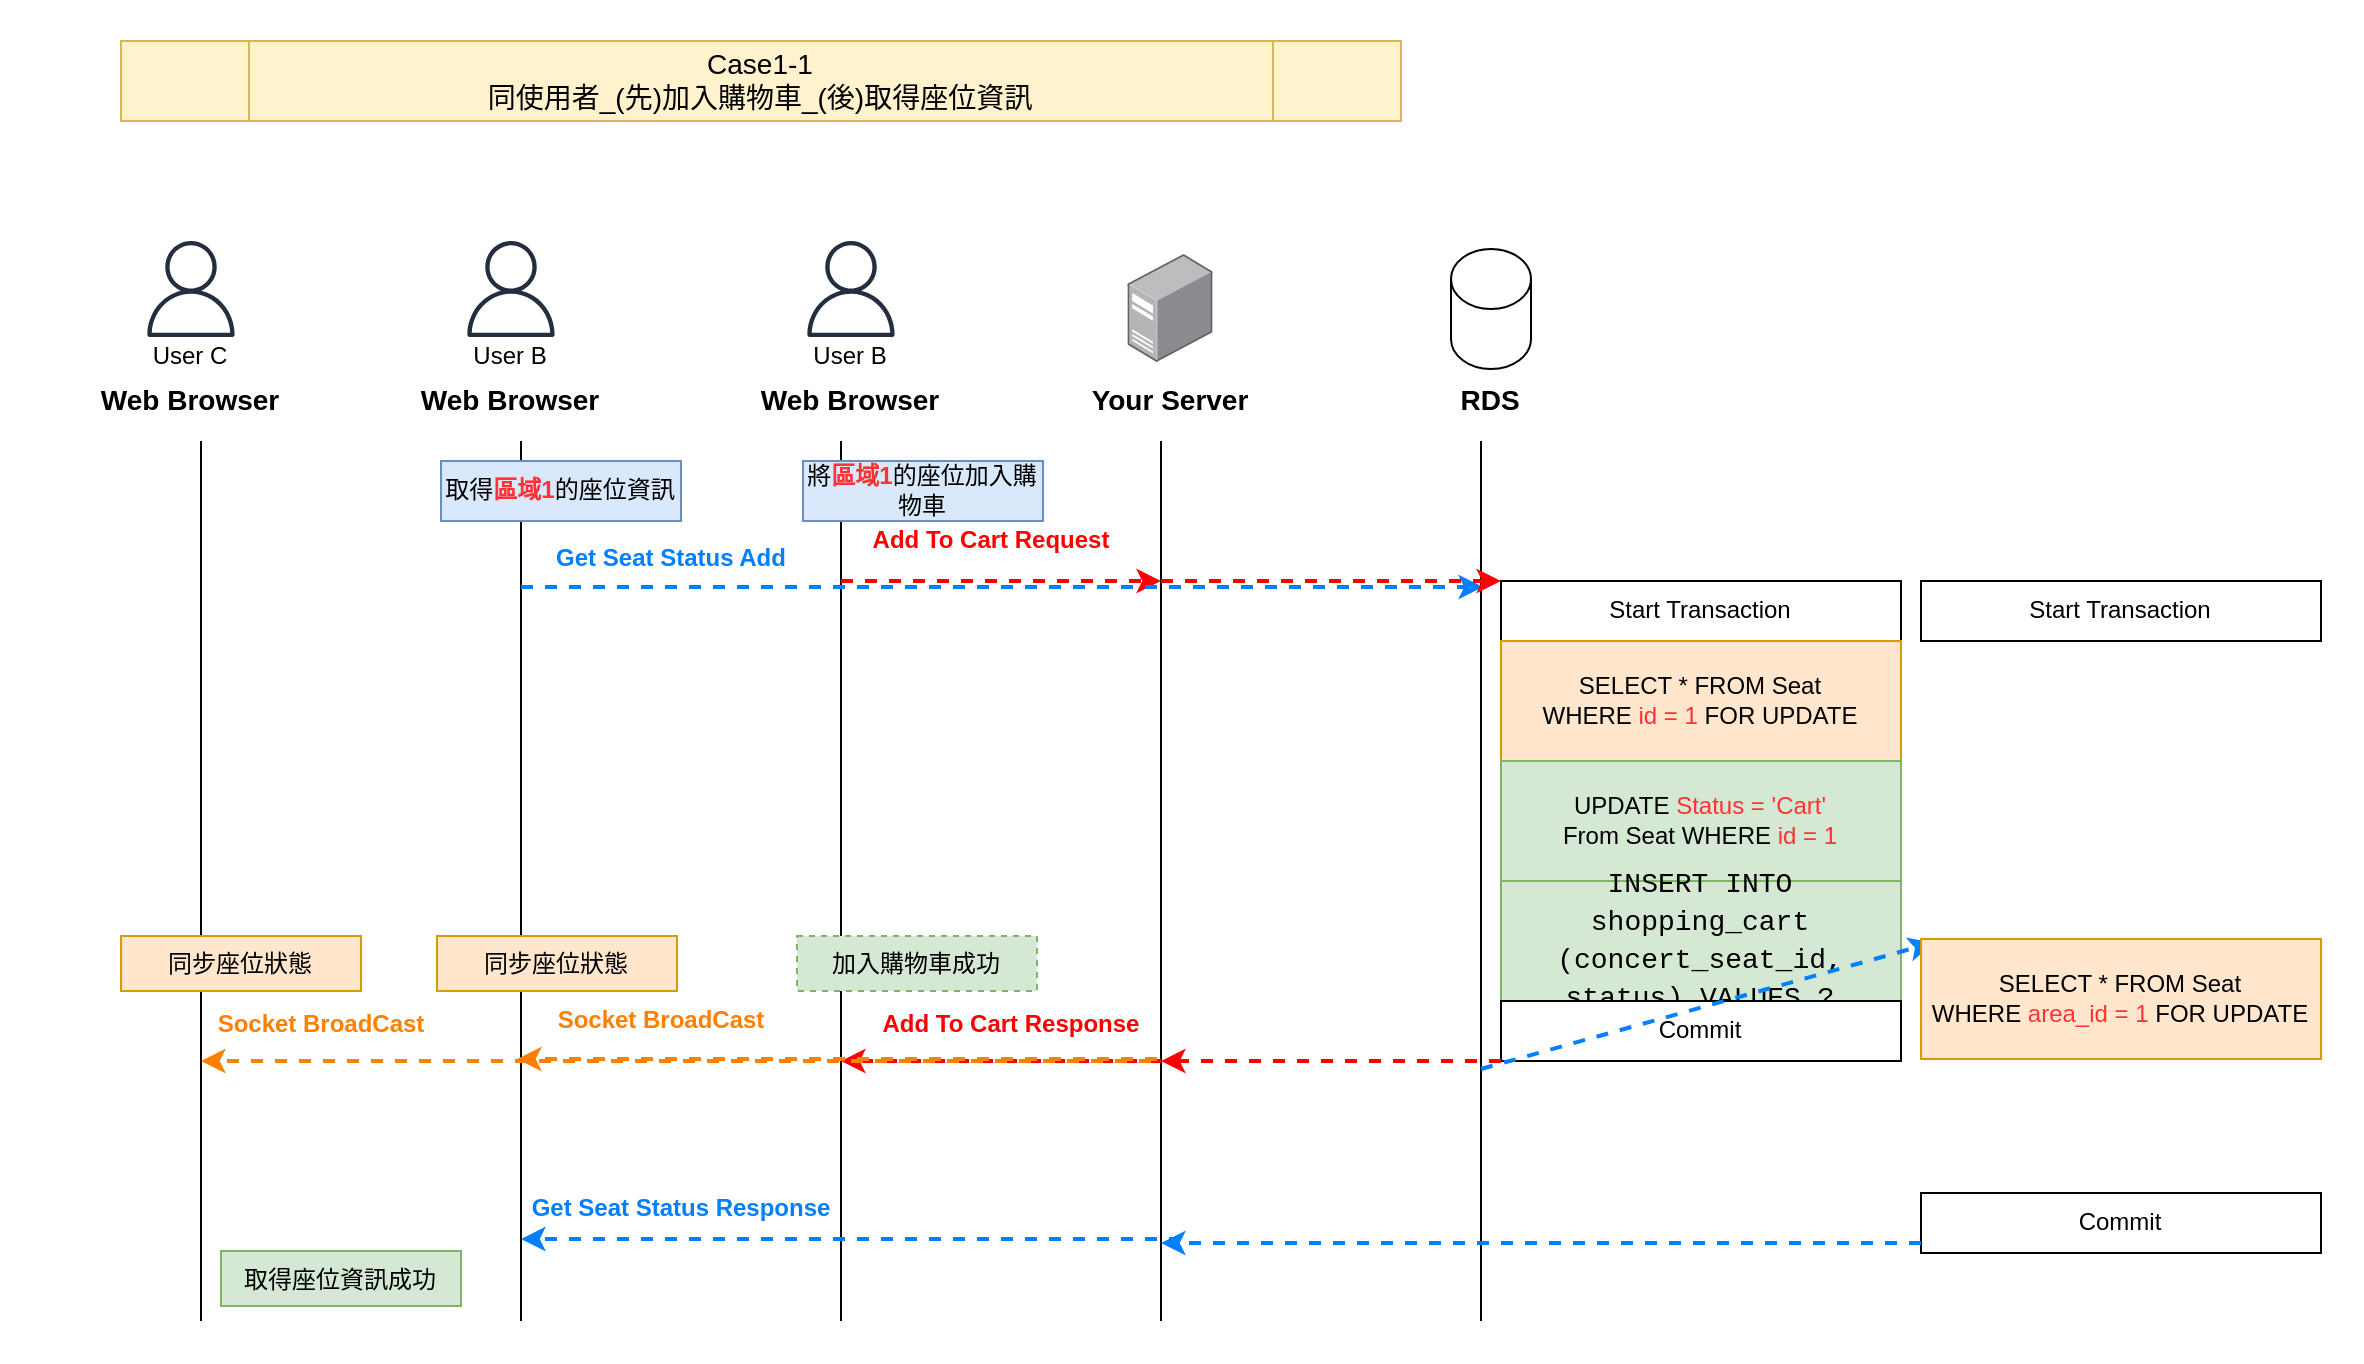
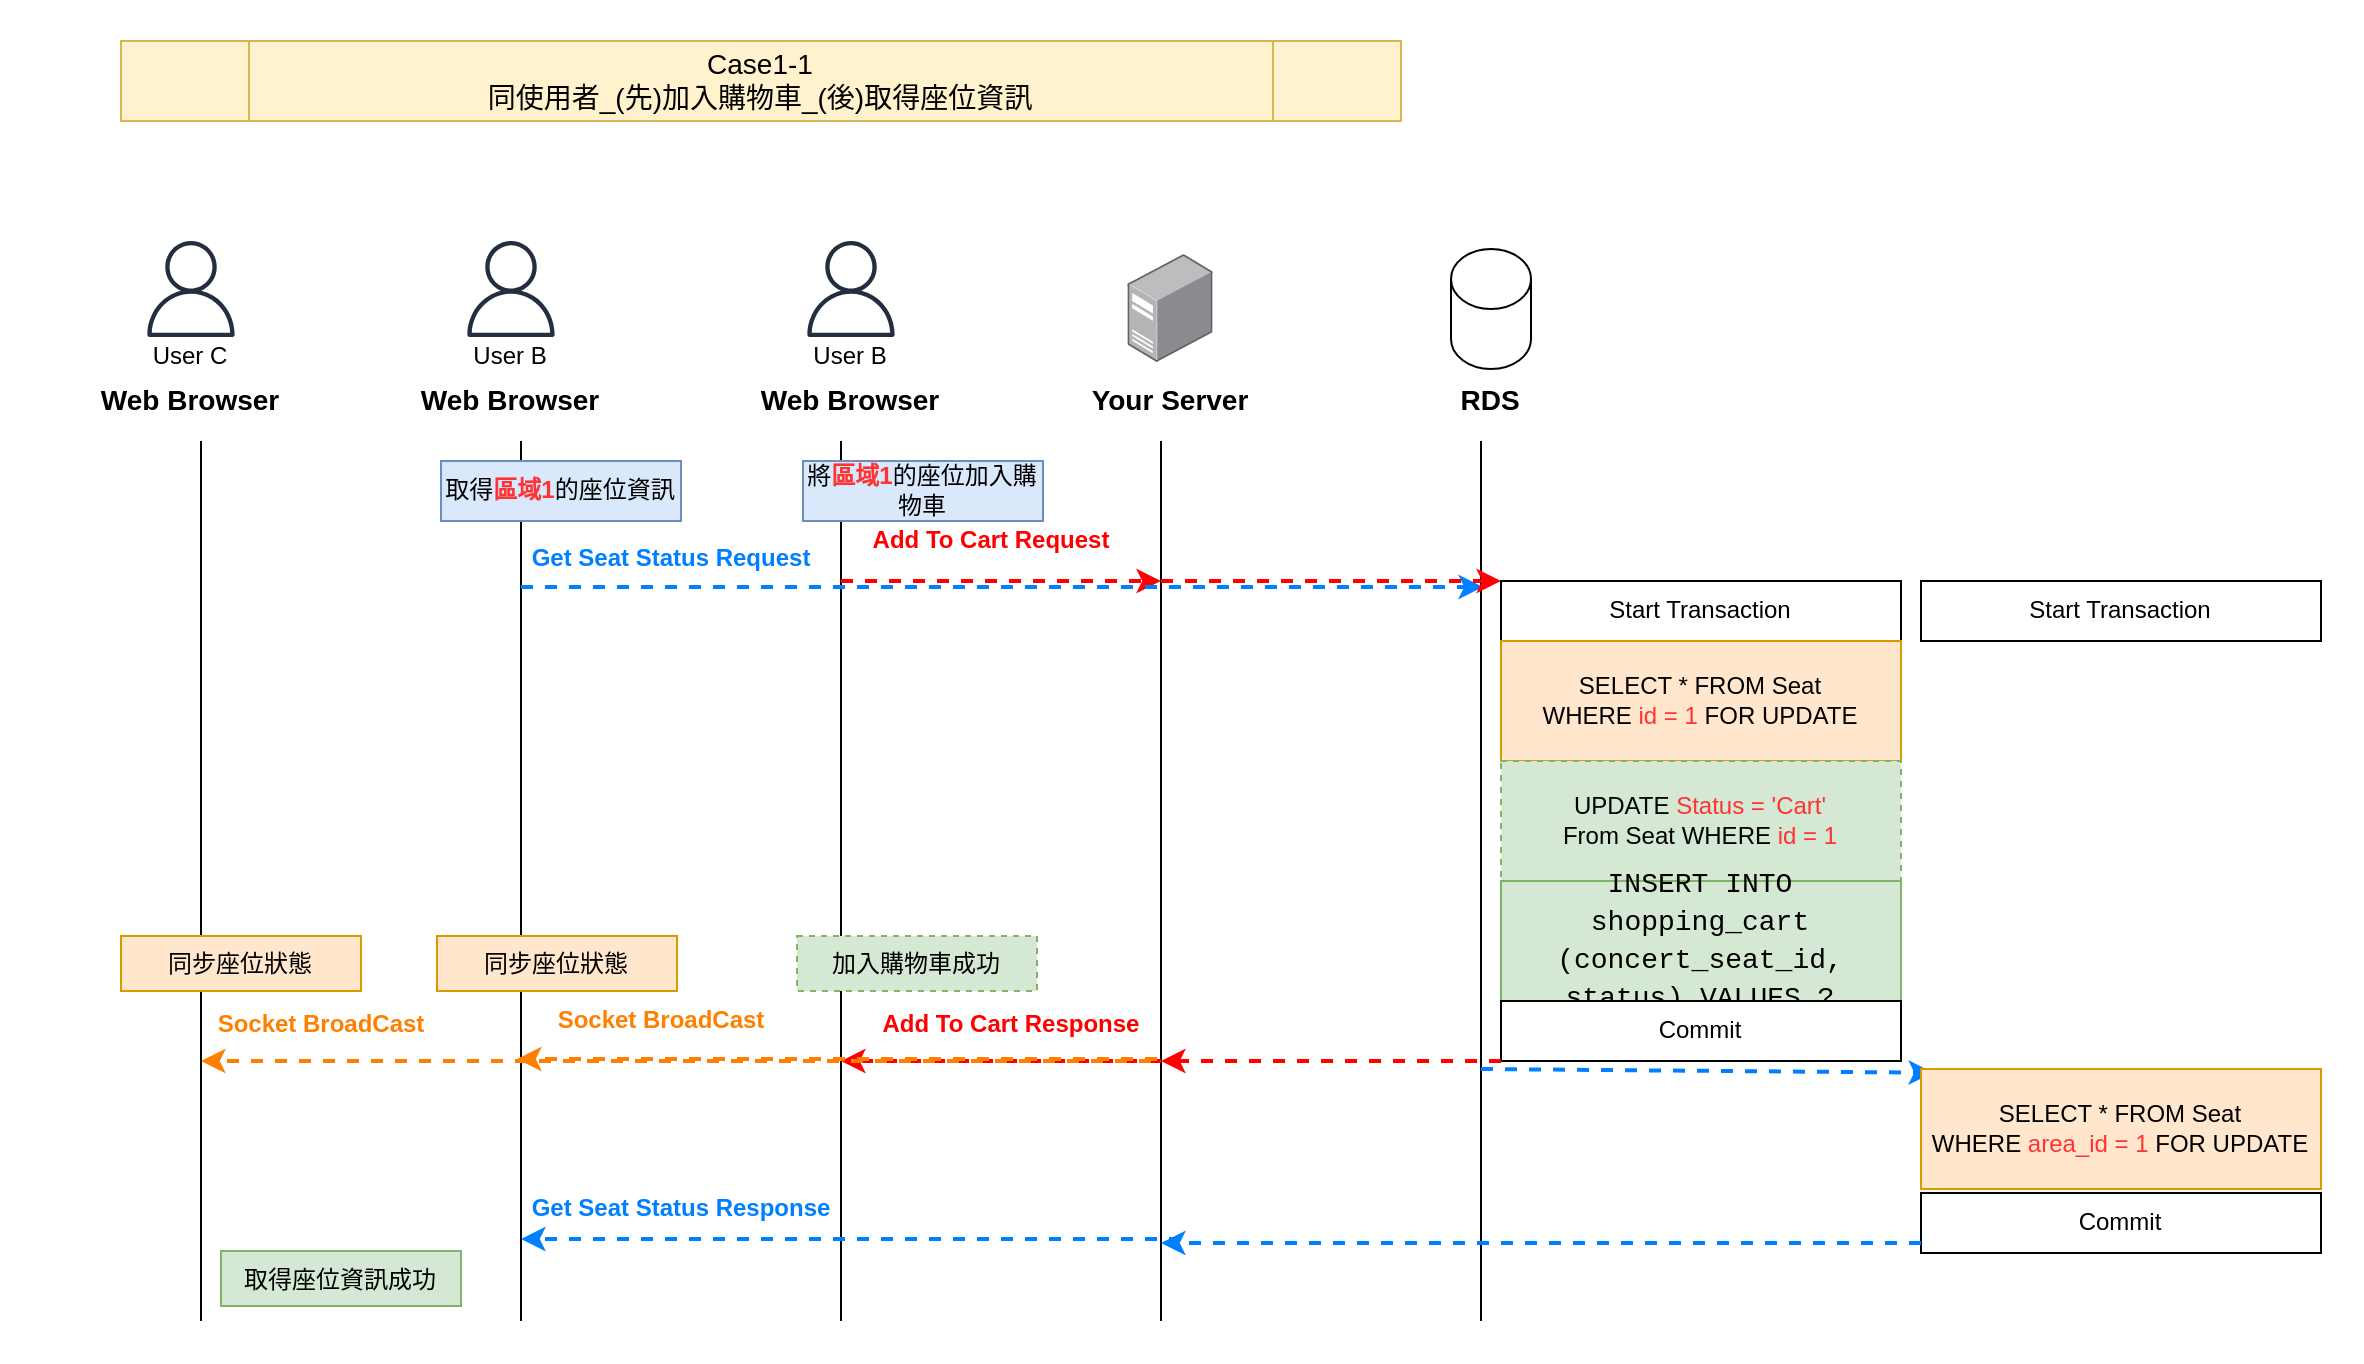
node "Get Seat Status Add": label "Get Seat Status Add" -> "Get Seat Status Request"
node "UPDATE Status = 'Cart' From Seat WHERE id = 1": style solid -> dashed
node "SELECT * FROM Seat WHERE area_id = 1 FOR UPDATE": moved (2121, 999) -> (2121, 1129)
